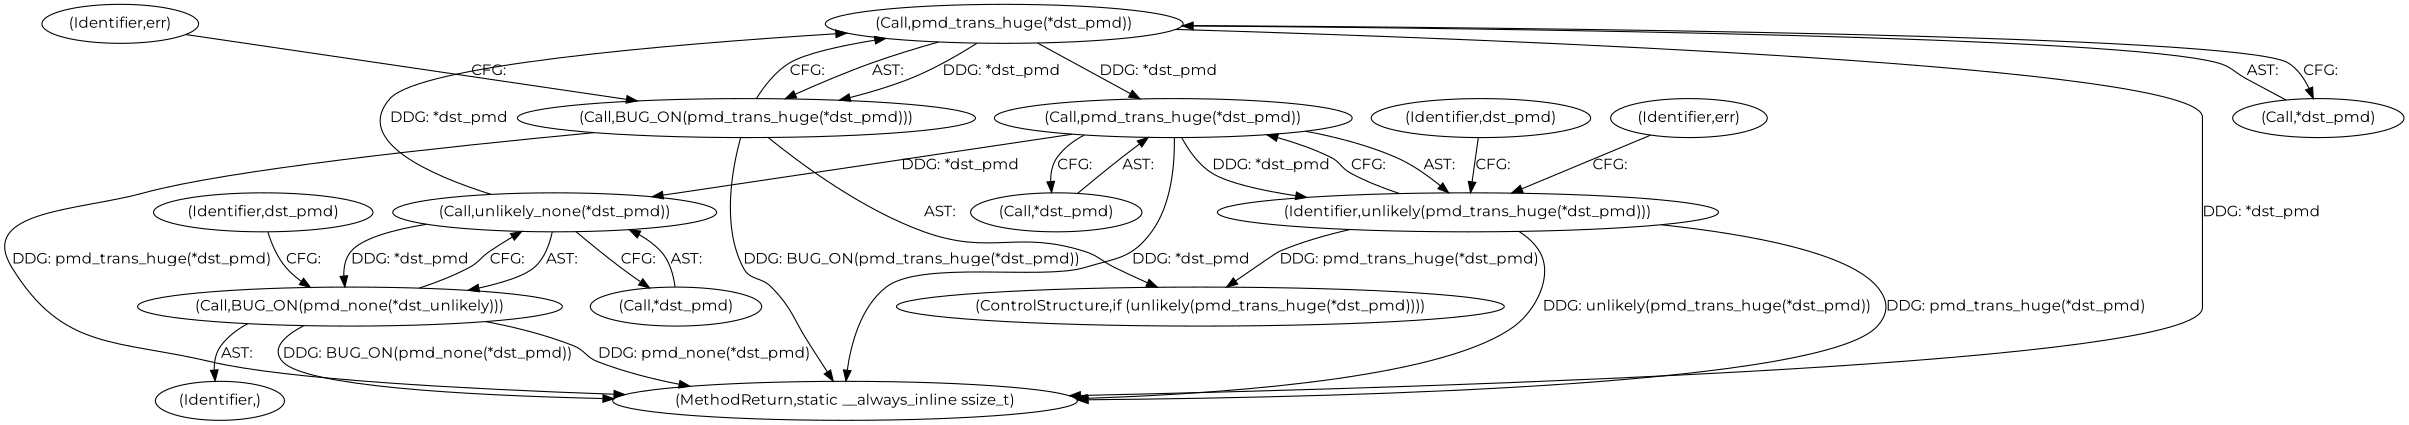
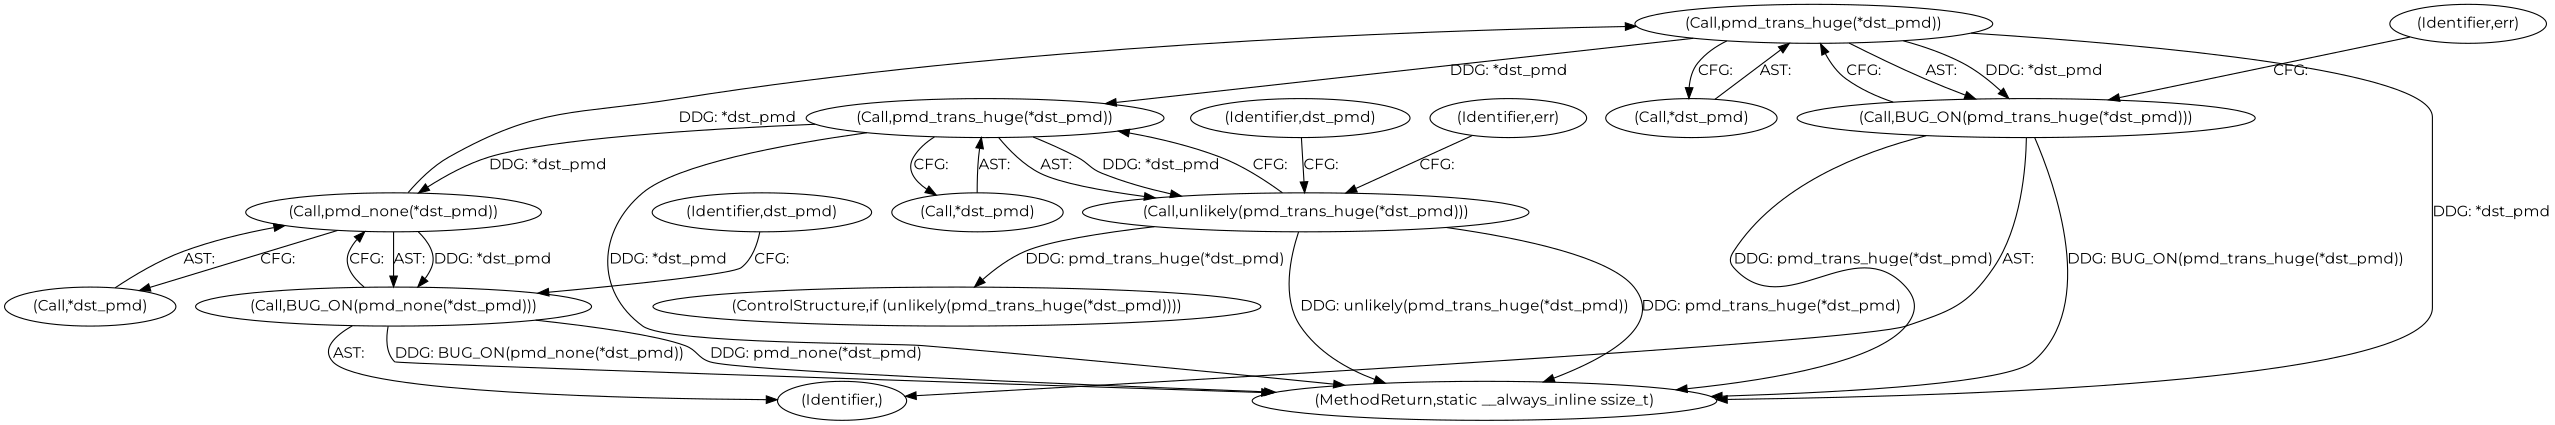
node "(Call,unlikely_none(*dst_pmd))": label "(Call,unlikely_none(*dst_pmd))" -> "(Call,pmd_none(*dst_pmd))"
node "(Identifier,unlikely(pmd_trans_huge(*dst_pmd)))": label "(Identifier,unlikely(pmd_trans_huge(*dst_pmd)))" -> "(Call,unlikely(pmd_trans_huge(*dst_pmd)))"
edge "(Call,BUG_ON(pmd_trans_huge(*dst_pmd)))" -> "(ControlStructure,if (unlikely(pmd_trans_huge(*dst_pmd))))": now "(Call,BUG_ON(pmd_trans_huge(*dst_pmd)))" -> "(Identifier,)"
node "(Call,BUG_ON(pmd_none(*dst_unlikely)))": label "(Call,BUG_ON(pmd_none(*dst_unlikely)))" -> "(Call,BUG_ON(pmd_none(*dst_pmd)))"
